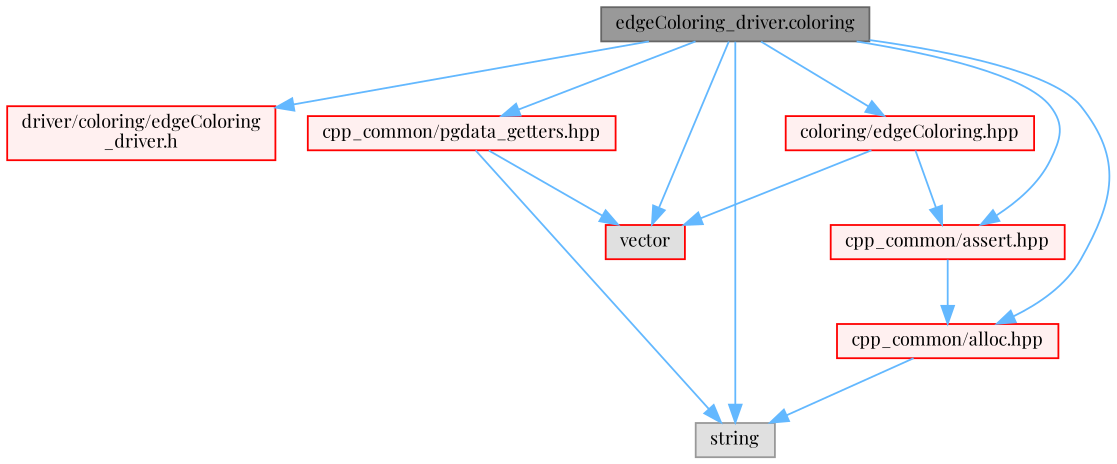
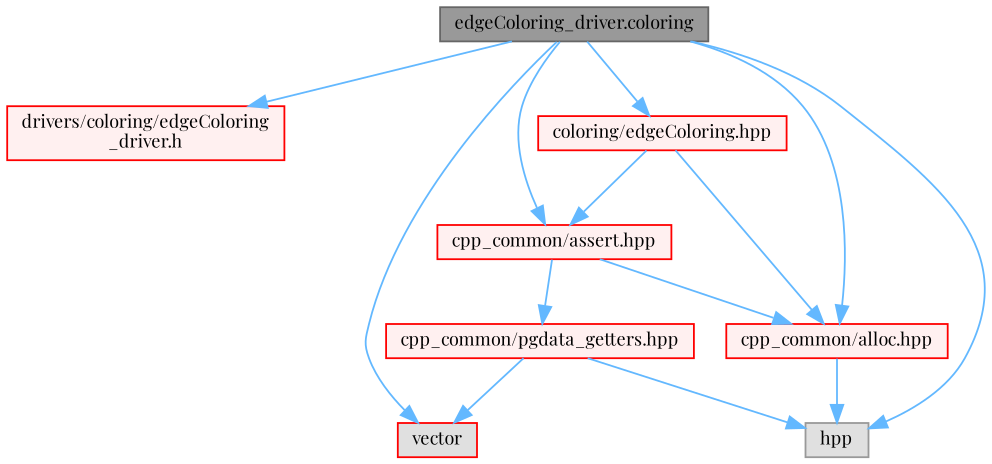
edge "edgeColoring_driver.coloring" -> "cpp_common/pgdata_getters.hpp": now "cpp_common/assert.hpp" -> "cpp_common/pgdata_getters.hpp"
node "driver/coloring/edgeColoring _driver.h": label "driver/coloring/edgeColoring _driver.h" -> "drivers/coloring/edgeColoring _driver.h"
edge "coloring/edgeColoring.hpp" -> "vector": now "coloring/edgeColoring.hpp" -> "cpp_common/alloc.hpp"
node "string": label "string" -> "hpp"
